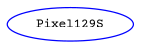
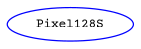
node "Pixel129S": label "Pixel129S" -> "Pixel128S"
